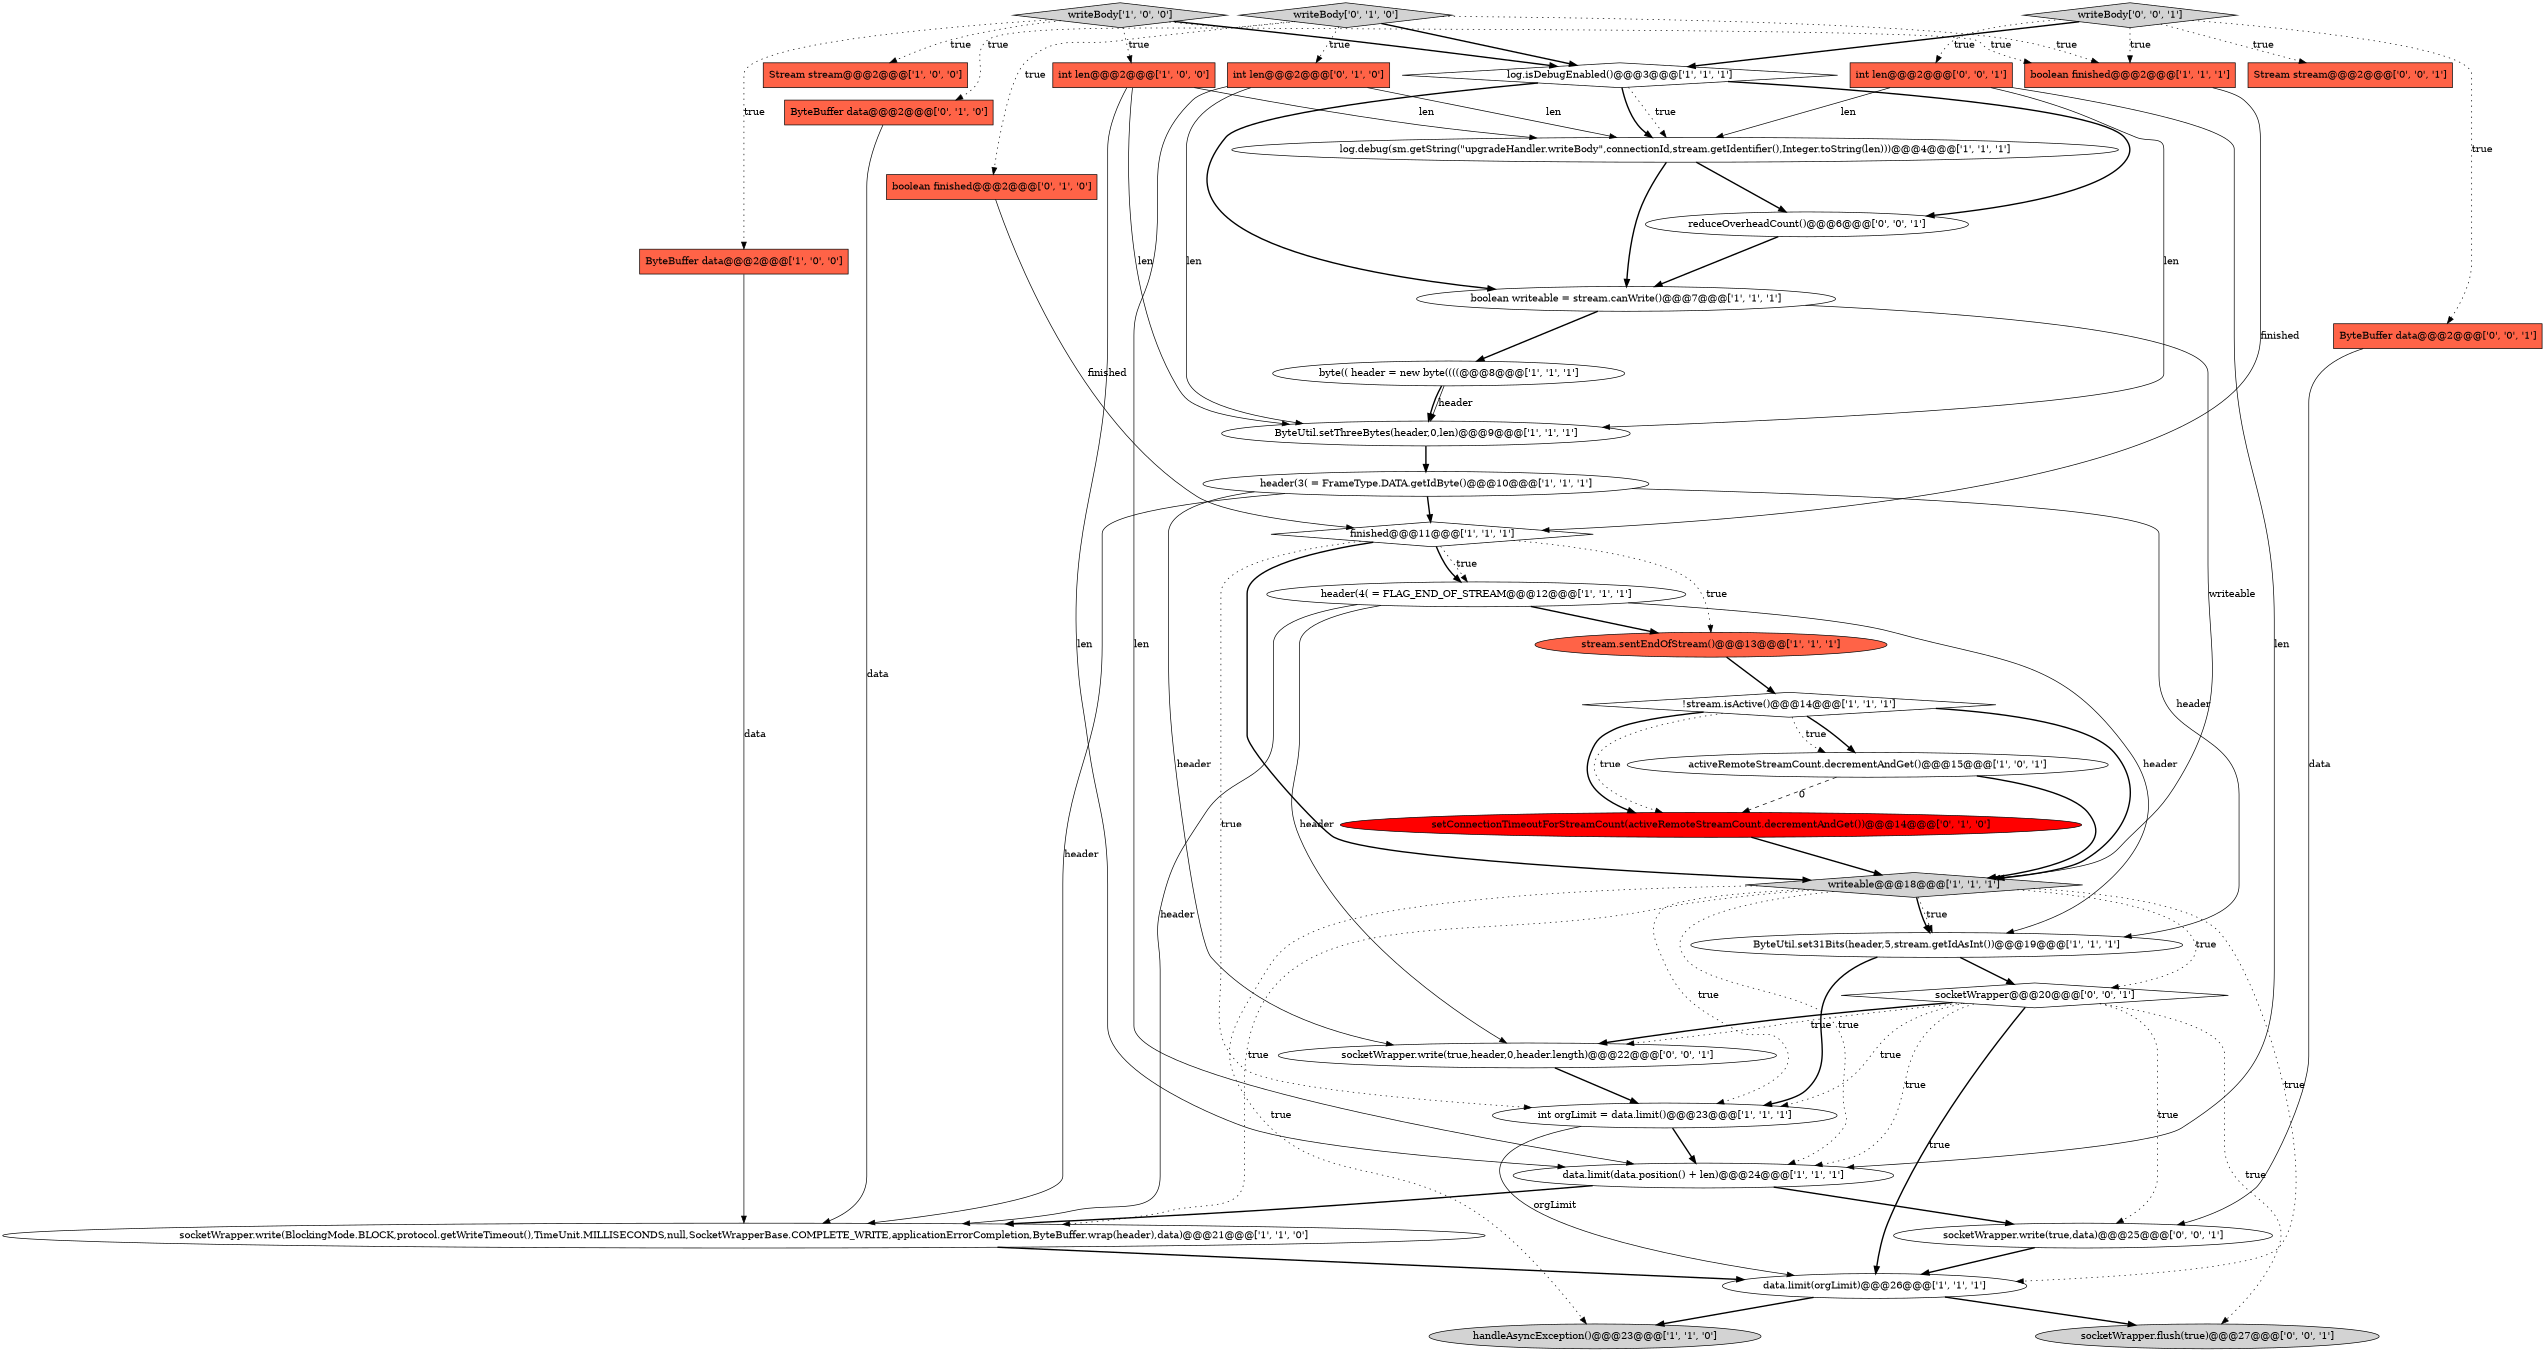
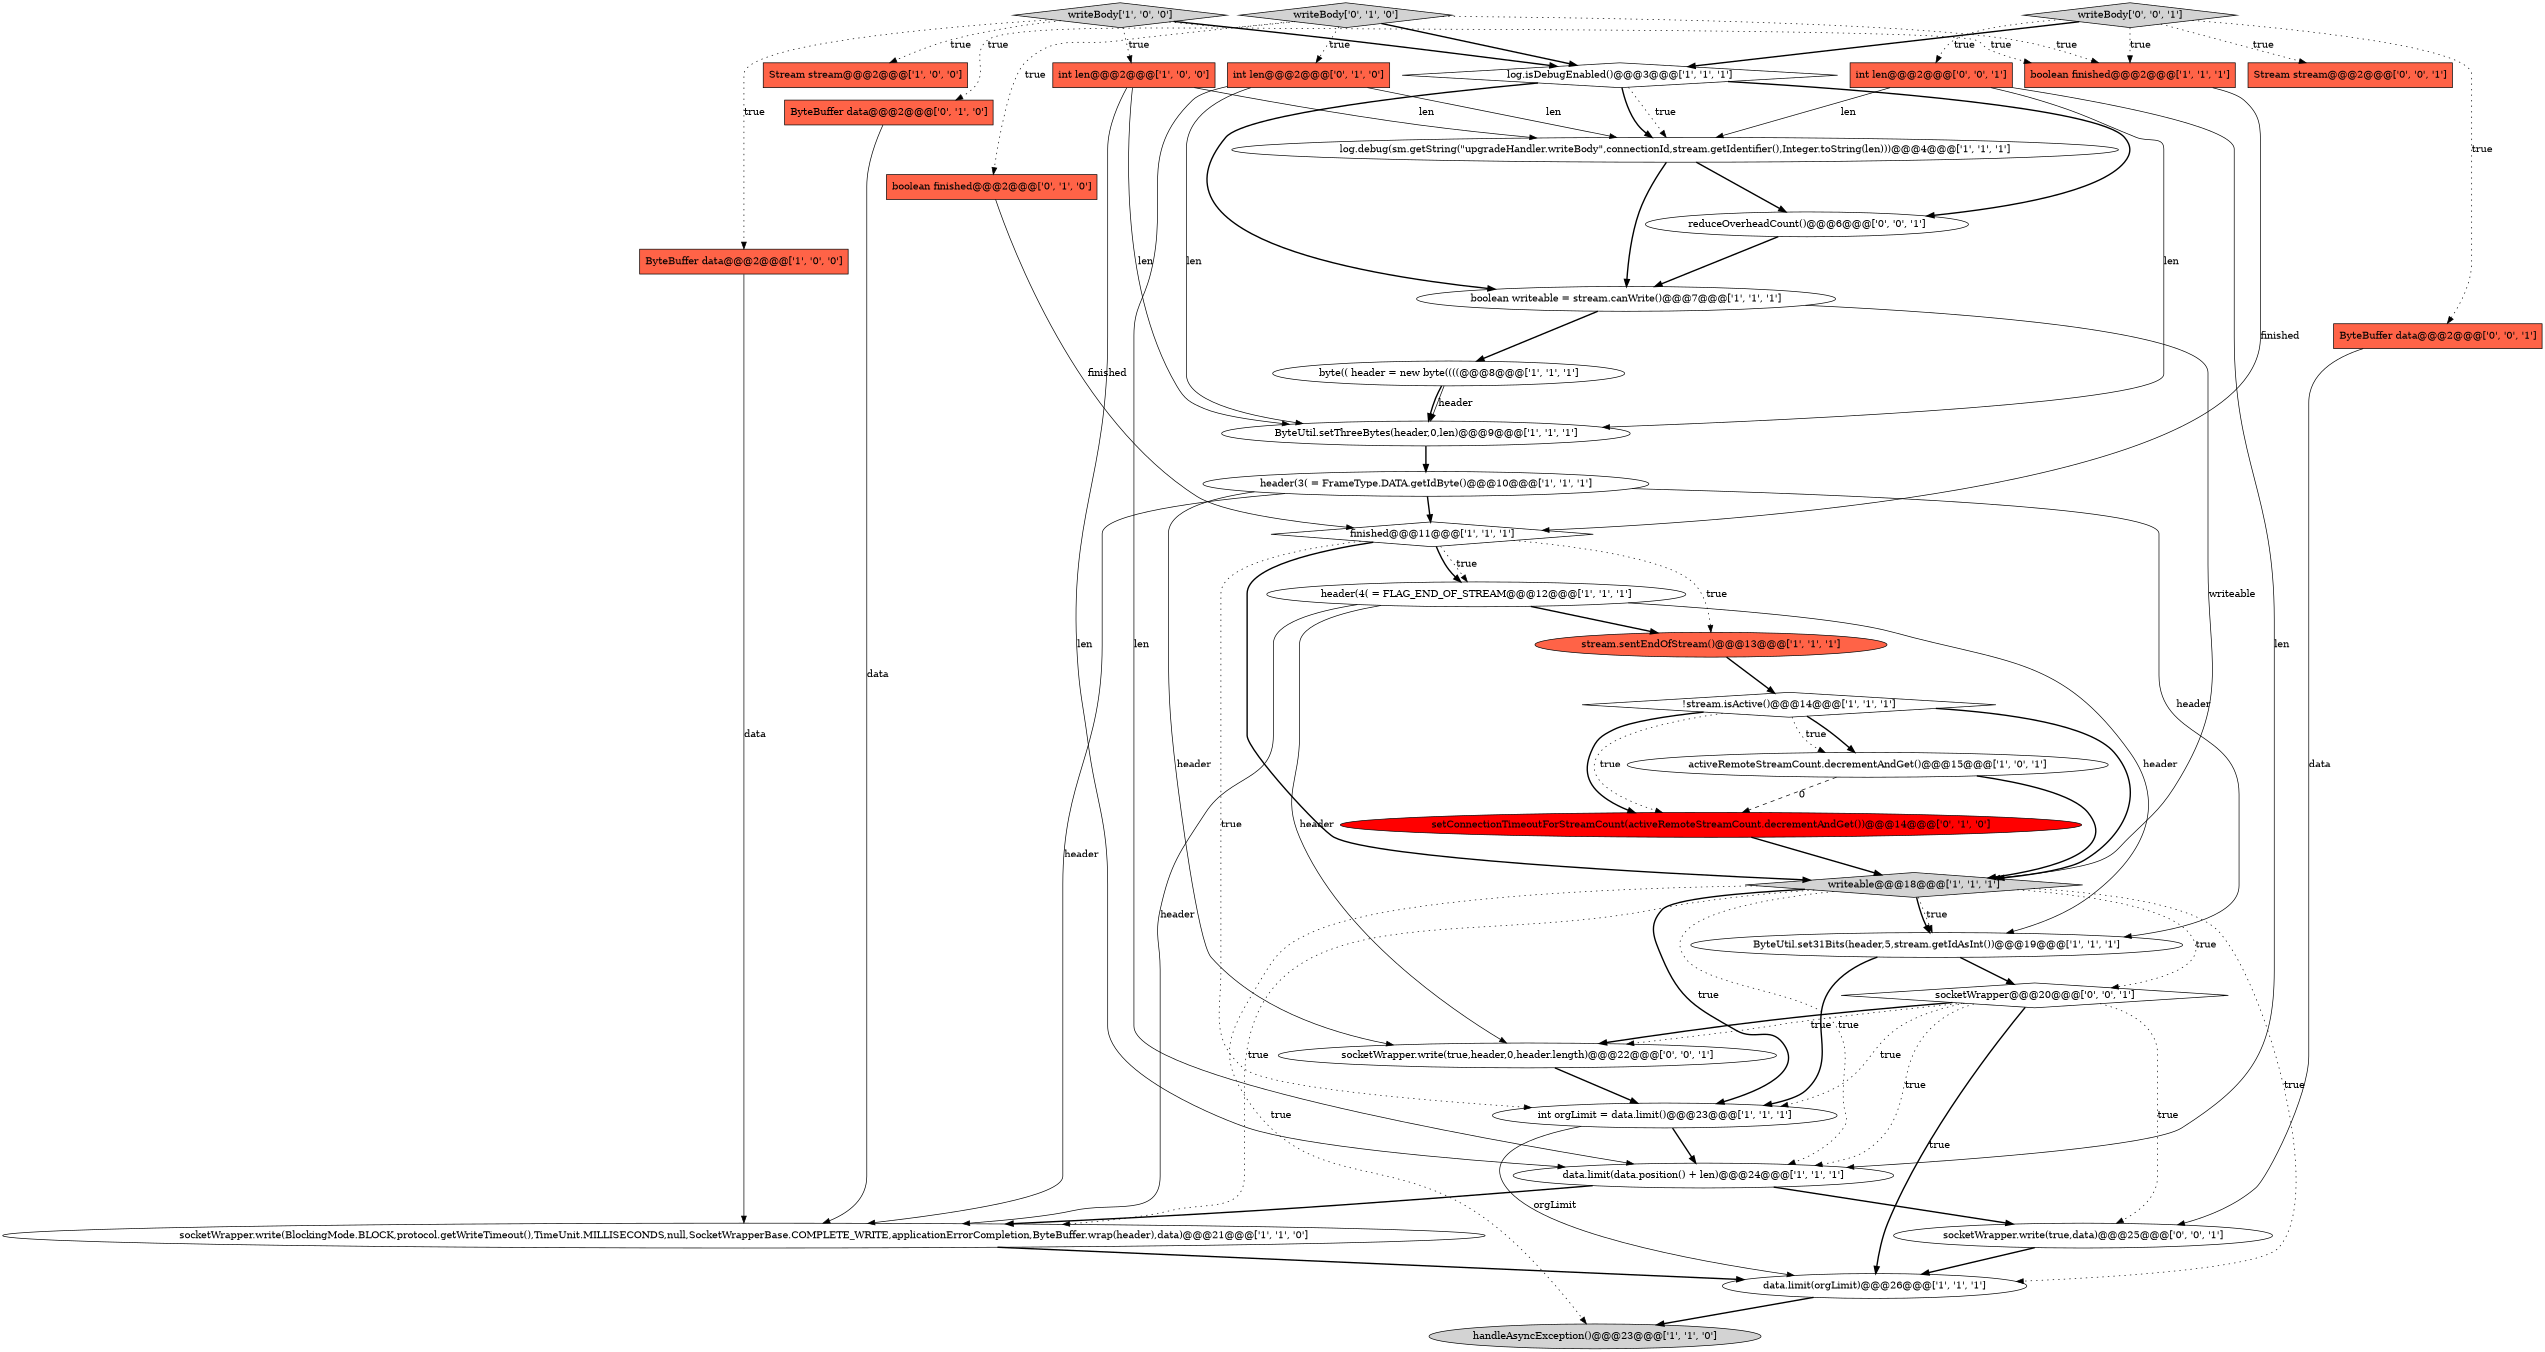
edge "writeable@@@18@@@['1', '1', '1']" -> "int orgLimit = data.limit()@@@23@@@['1', '1', '1']": style dotted -> bold
node "socketWrapper.flush(true)@@@27@@@['0', '0', '1']": removed
